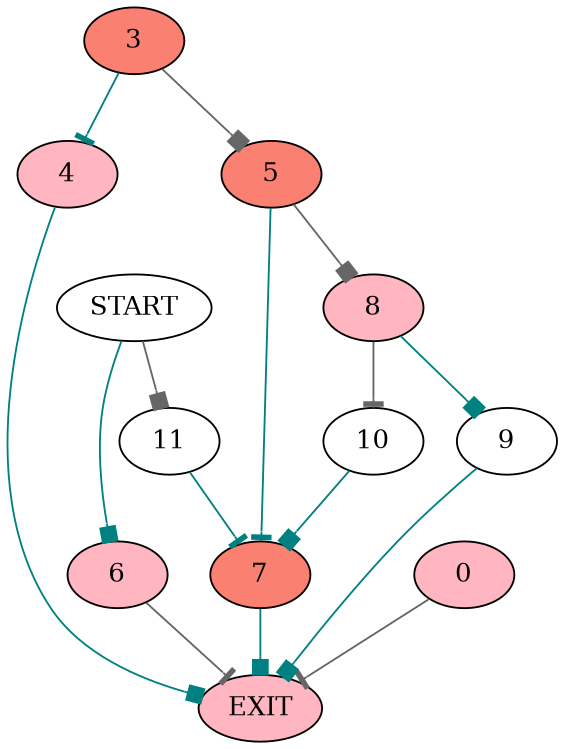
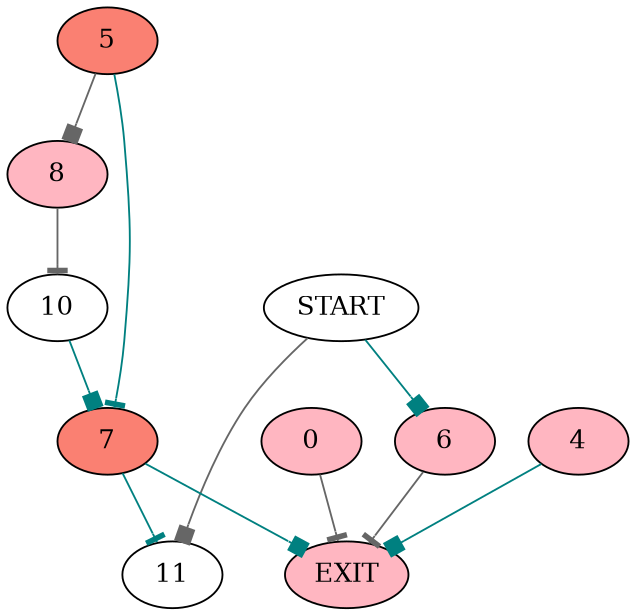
node "3": removed
node "9": removed
edge "11" -> "7": reversed
